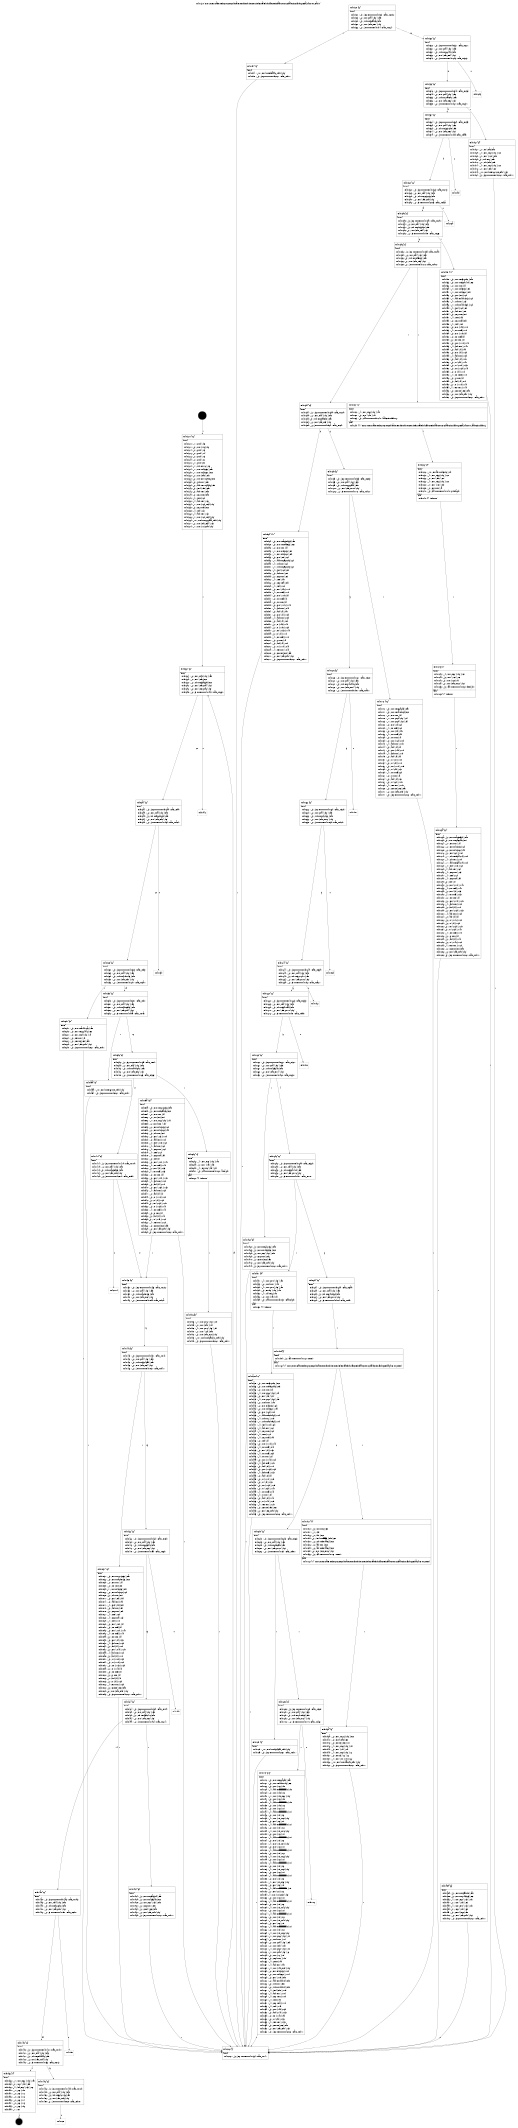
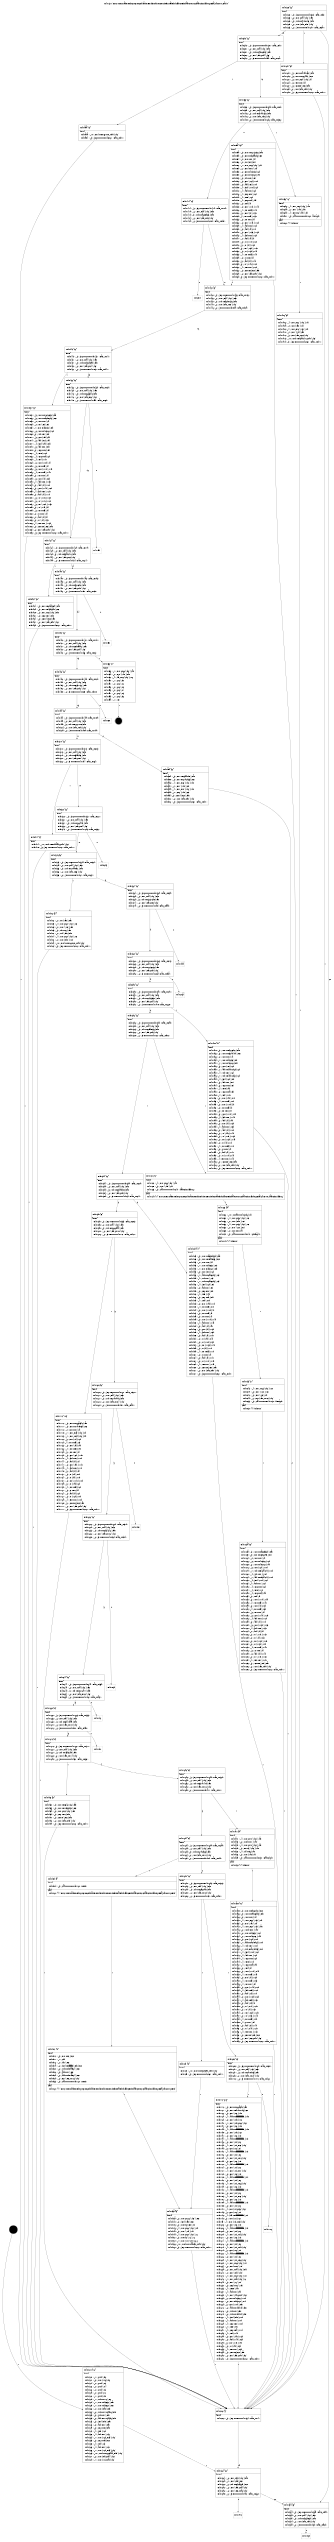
node "0x4014f4 [28]": added
edge "0x4013a4 [28]" -> "0x4013c0 [28]": reversed
edge "0x401b0d [5]" -> "0x4016d0 [28]": now "0x4016b4 [28]" -> "0x4016d0 [28]"
edge "0x401cf1 [15]" -> "0x402081 [5]": now "0x401cf1 [15]" -> "0x401b3a [45]"
